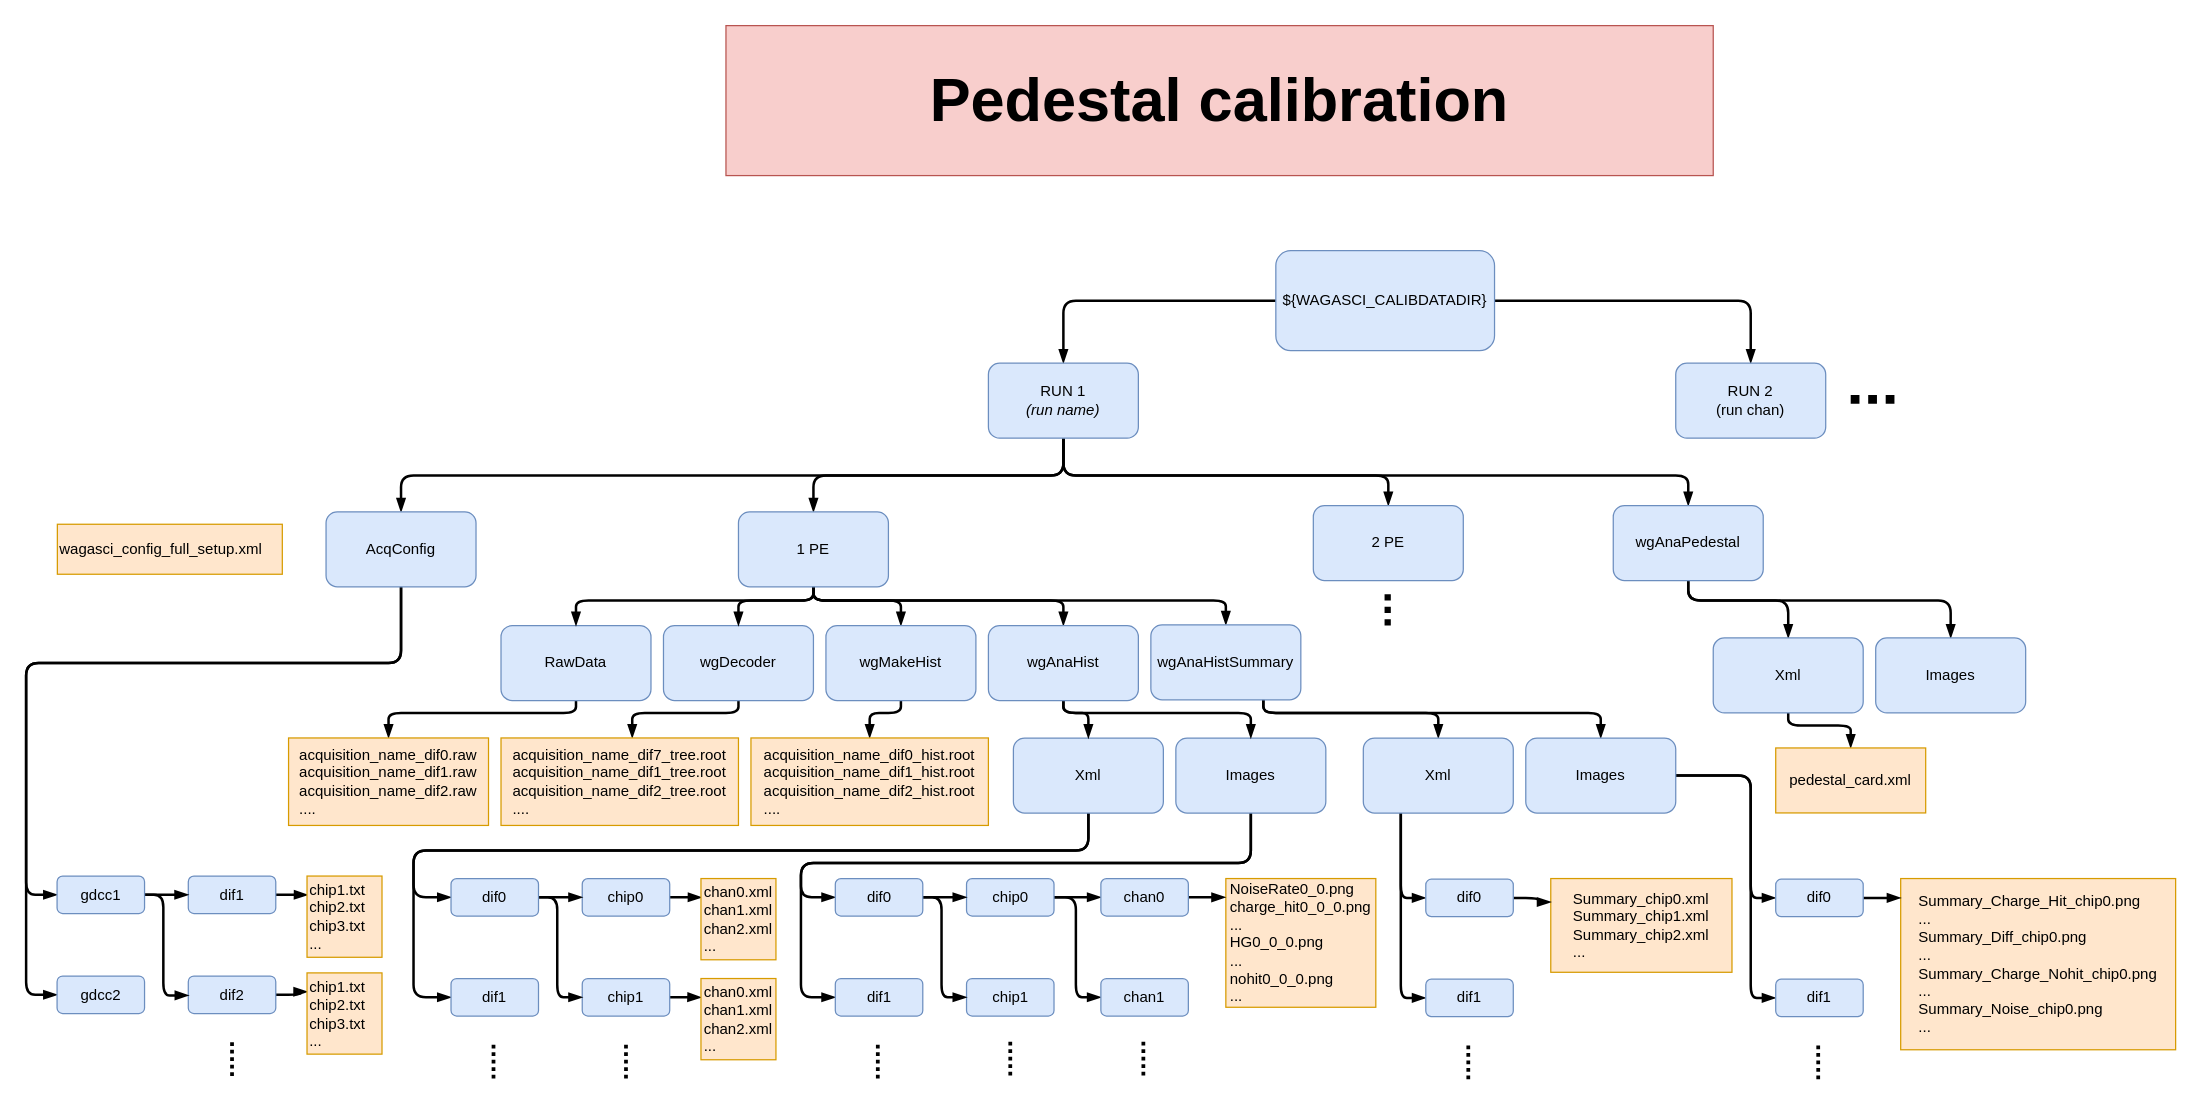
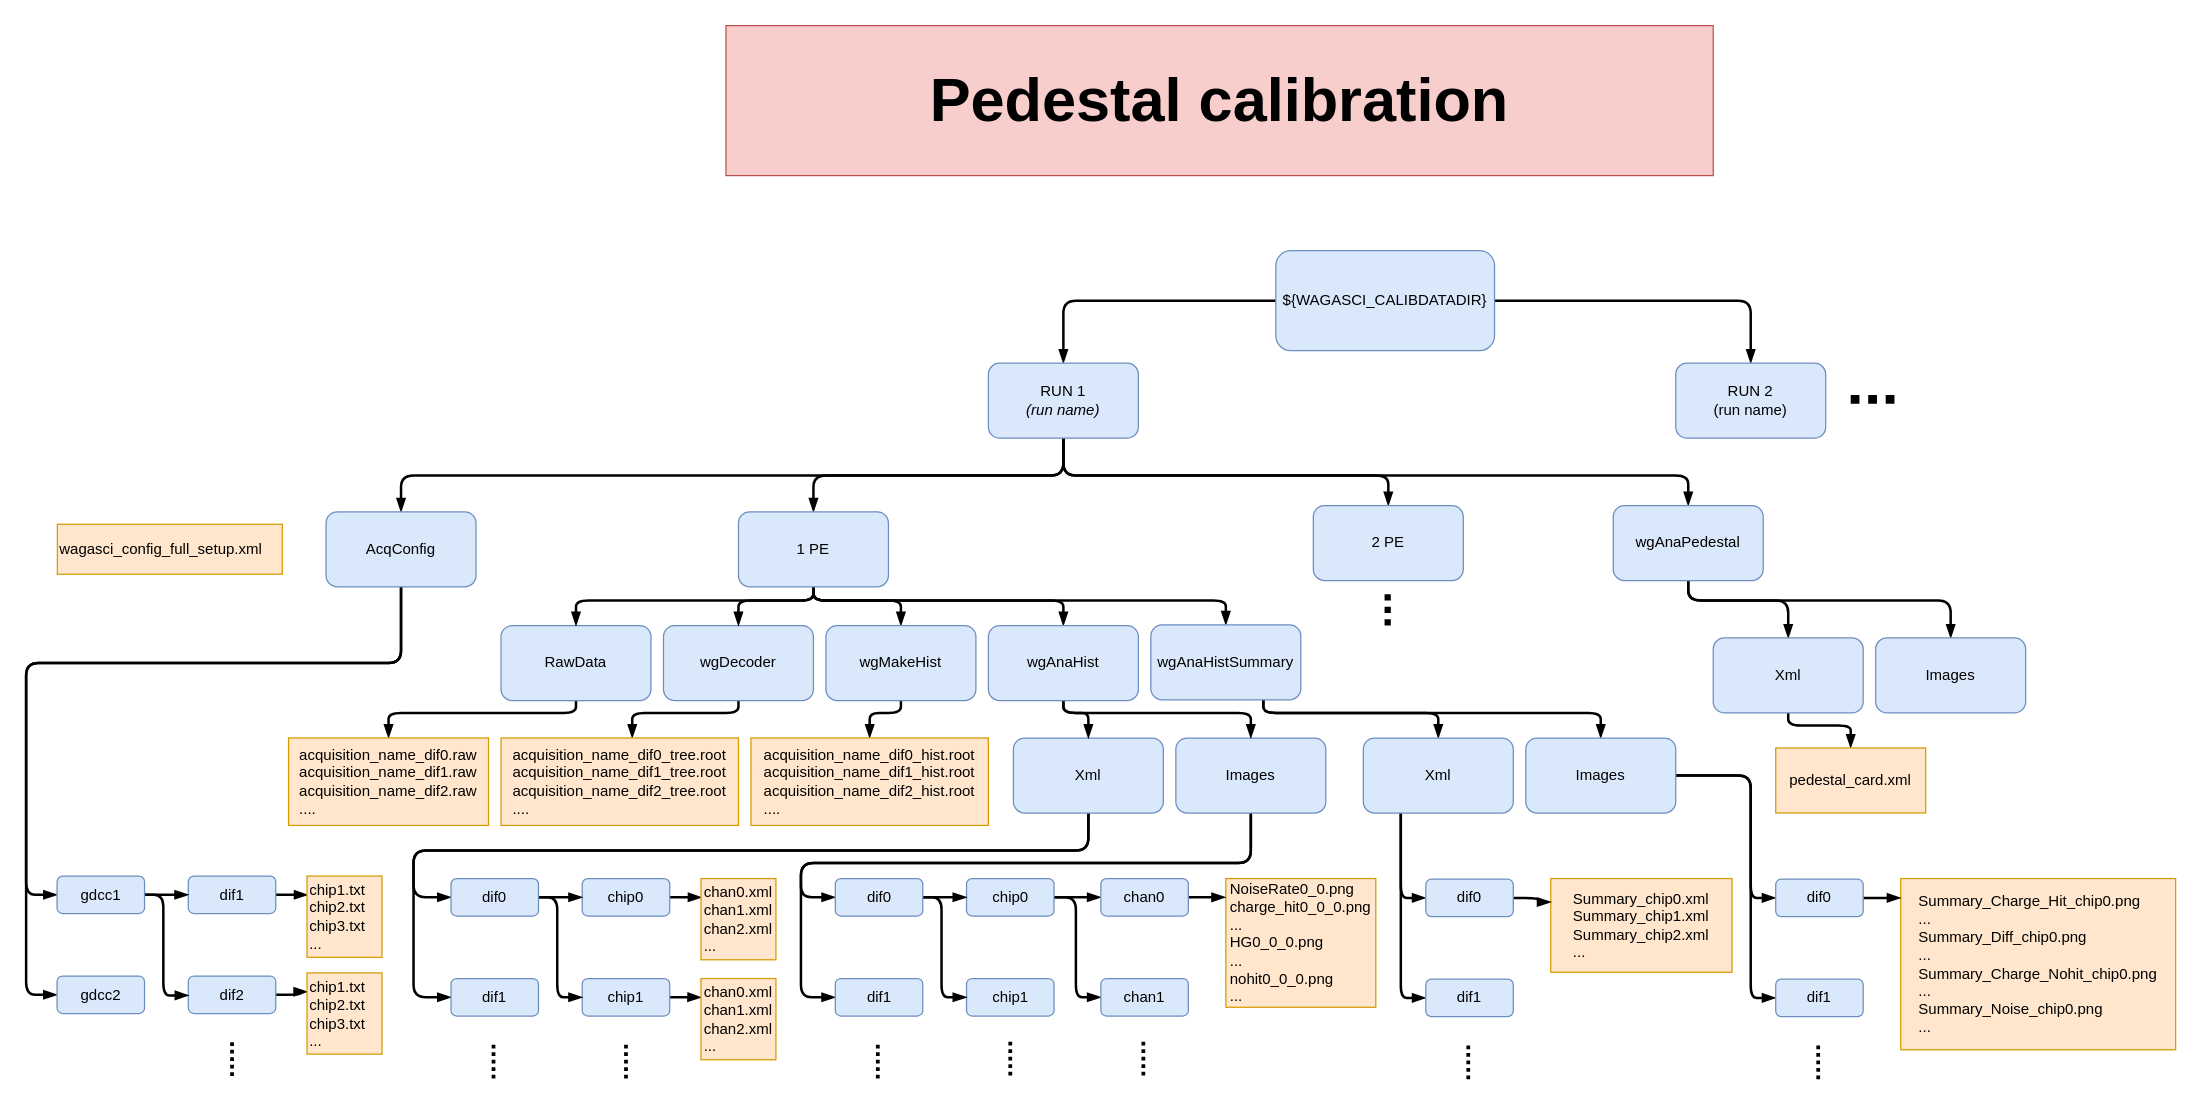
node "RUN 2 (run chan)": label "RUN 2 (run chan)" -> "RUN 2 (run name)"
node "acquisition_name_dif7_tree.root acquisition_name_dif1_tree.root acquisition_name_dif2_tree.root ....": label "acquisition_name_dif7_tree.root acquisition_name_dif1_tree.root acquisition_name_dif2_tree.root ...." -> "acquisition_name_dif0_tree.root acquisition_name_dif1_tree.root acquisition_name_dif2_tree.root ...."
